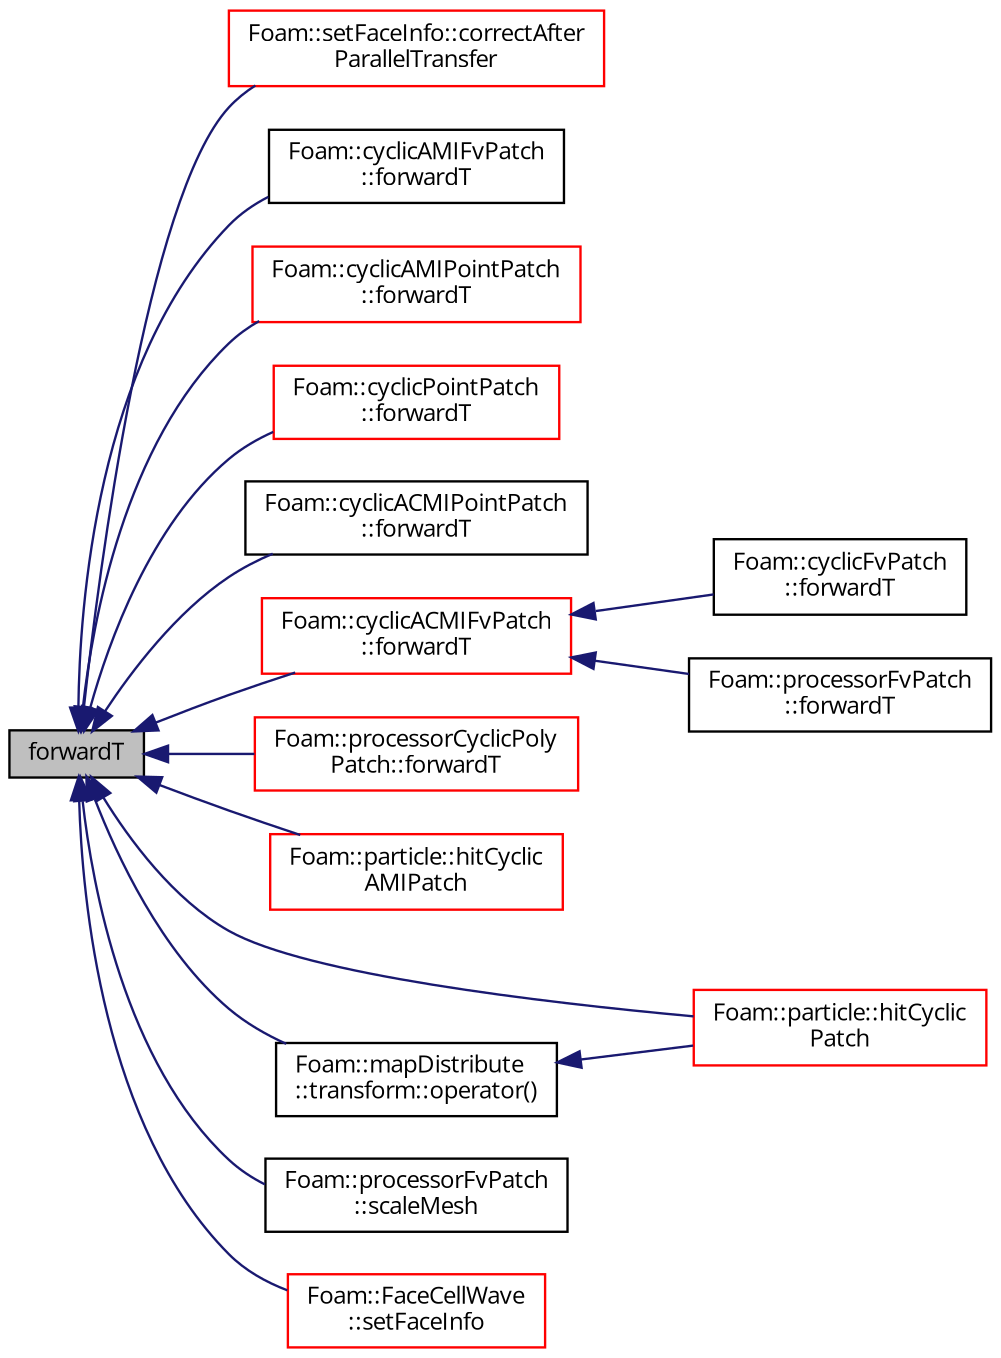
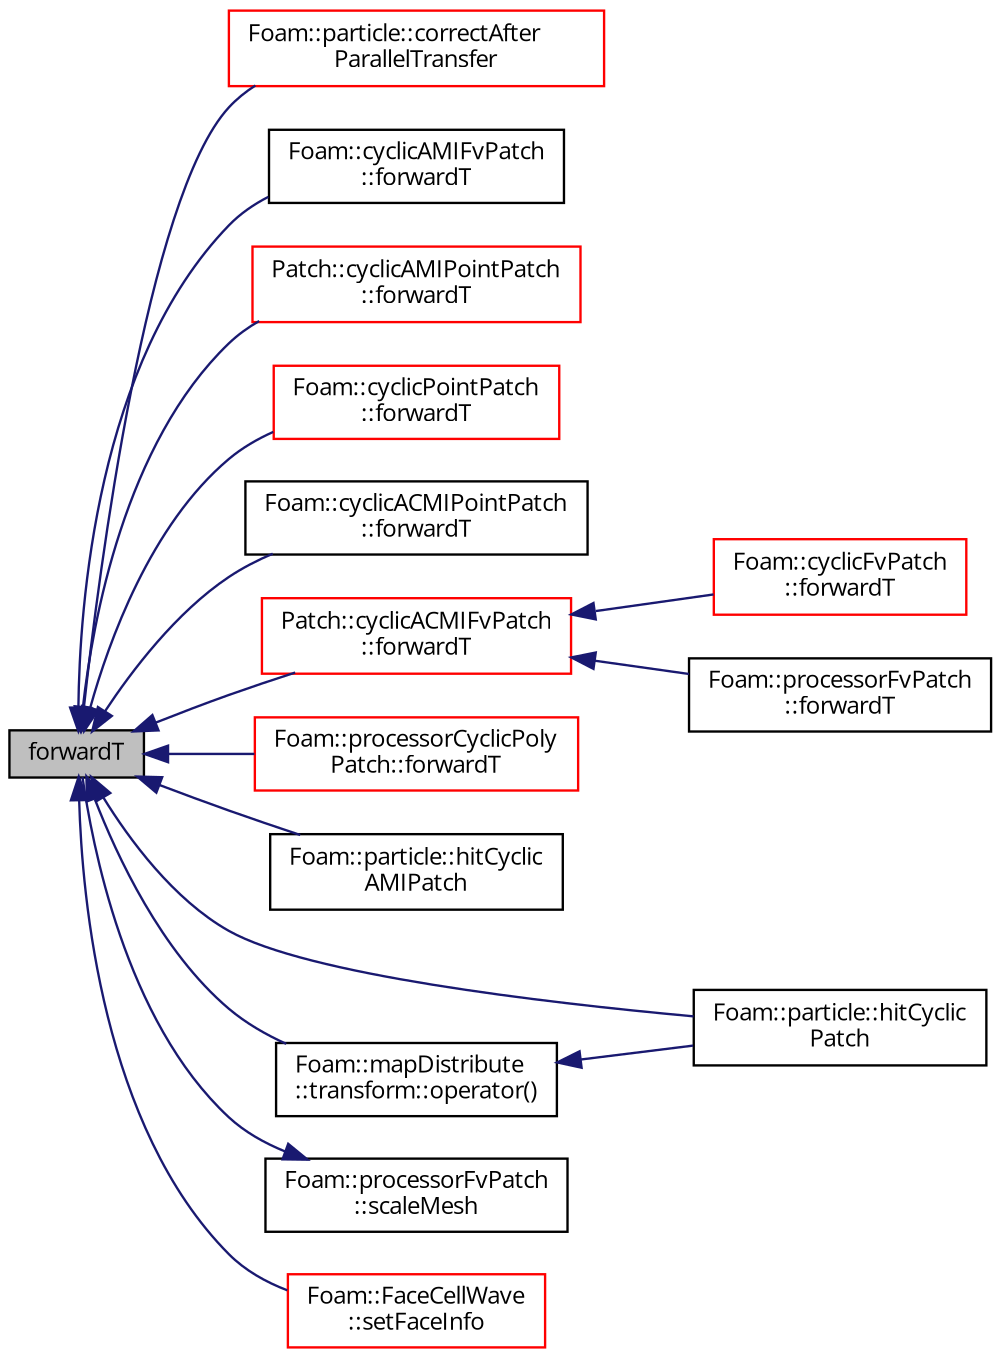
node "Foam::setFaceInfo::correctAfter ParallelTransfer": label "Foam::setFaceInfo::correctAfter ParallelTransfer" -> "Foam::particle::correctAfter ParallelTransfer"
node "Foam::cyclicAMIPointPatch ::forwardT": label "Foam::cyclicAMIPointPatch ::forwardT" -> "Patch::cyclicAMIPointPatch ::forwardT"
node "Foam::cyclicFvPatch ::forwardT": color black -> red
node "Foam::cyclicACMIFvPatch ::forwardT": label "Foam::cyclicACMIFvPatch ::forwardT" -> "Patch::cyclicACMIFvPatch ::forwardT"
node "Foam::particle::hitCyclic AMIPatch": color red -> black
edge "Foam::processorFvPatch ::scaleMesh" -> "forwardT": reversed
node "Foam::particle::hitCyclic Patch": color red -> black
